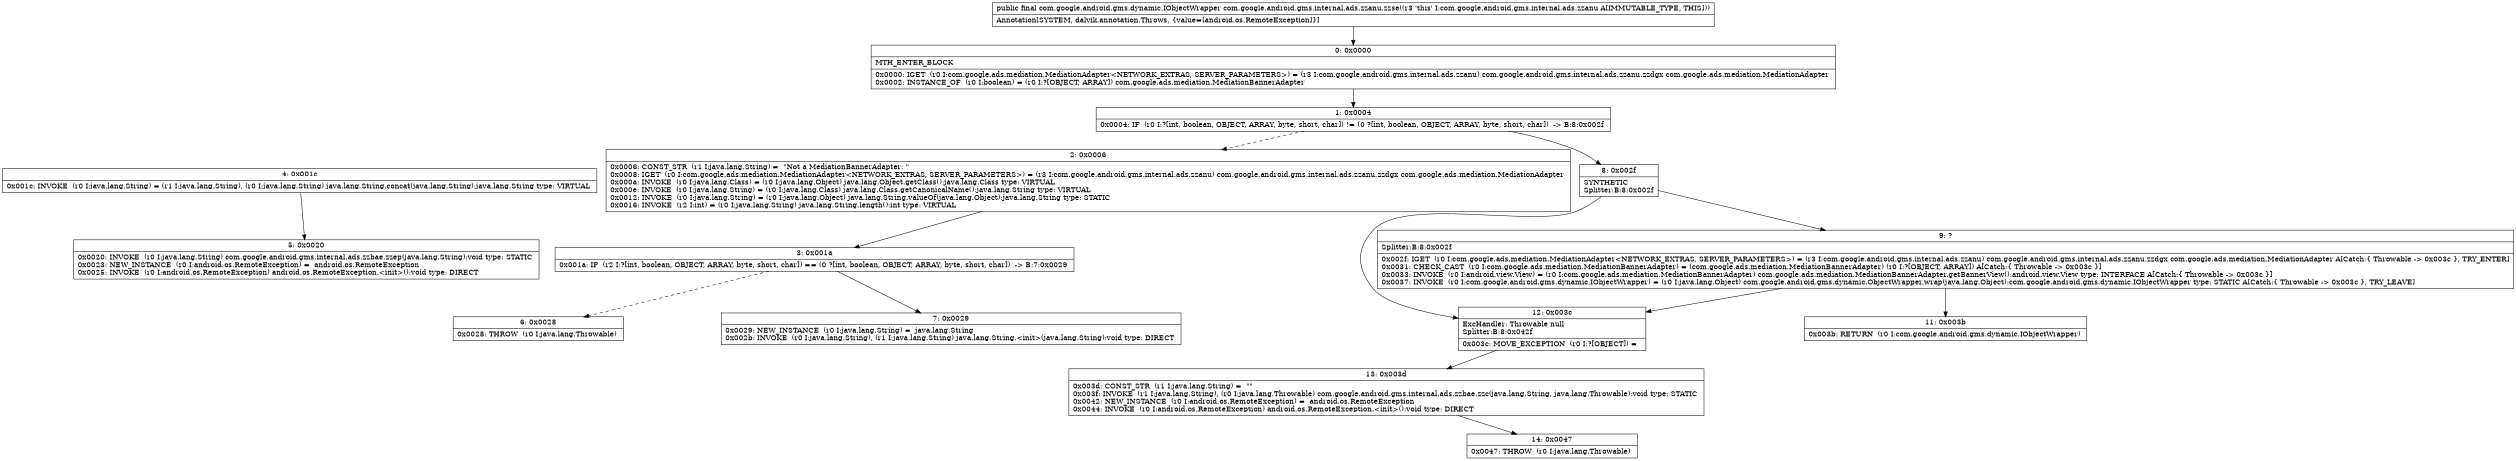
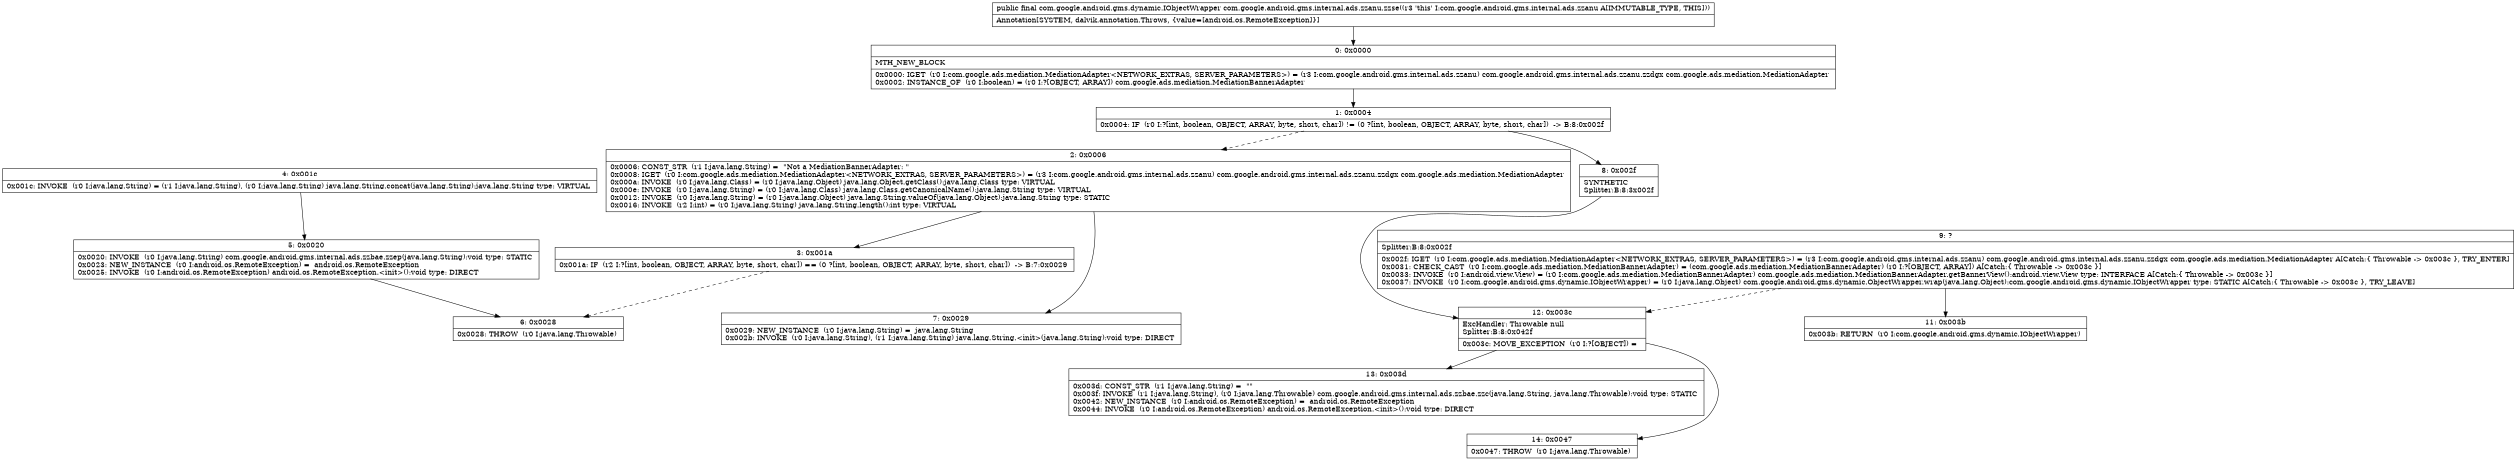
node "0: 0x0000": text "MTH_ENTER_BLOCK" -> "MTH_NEW_BLOCK"
node "8: 0x002f": text "Splitter:B:8:0x002f" -> "Splitter:B:8:3x002f"
edge "8: 0x002f" -> "9: ?": removed
edge "3: 0x001a" -> "7: 0x0029": now "2: 0x0006" -> "7: 0x0029"
edge "5: 0x0020" -> "6: 0x0028": added
edge "9: ?" -> "12: 0x003c": style solid -> dashed
edge "13: 0x003d" -> "14: 0x0047": now "12: 0x003c" -> "14: 0x0047"
